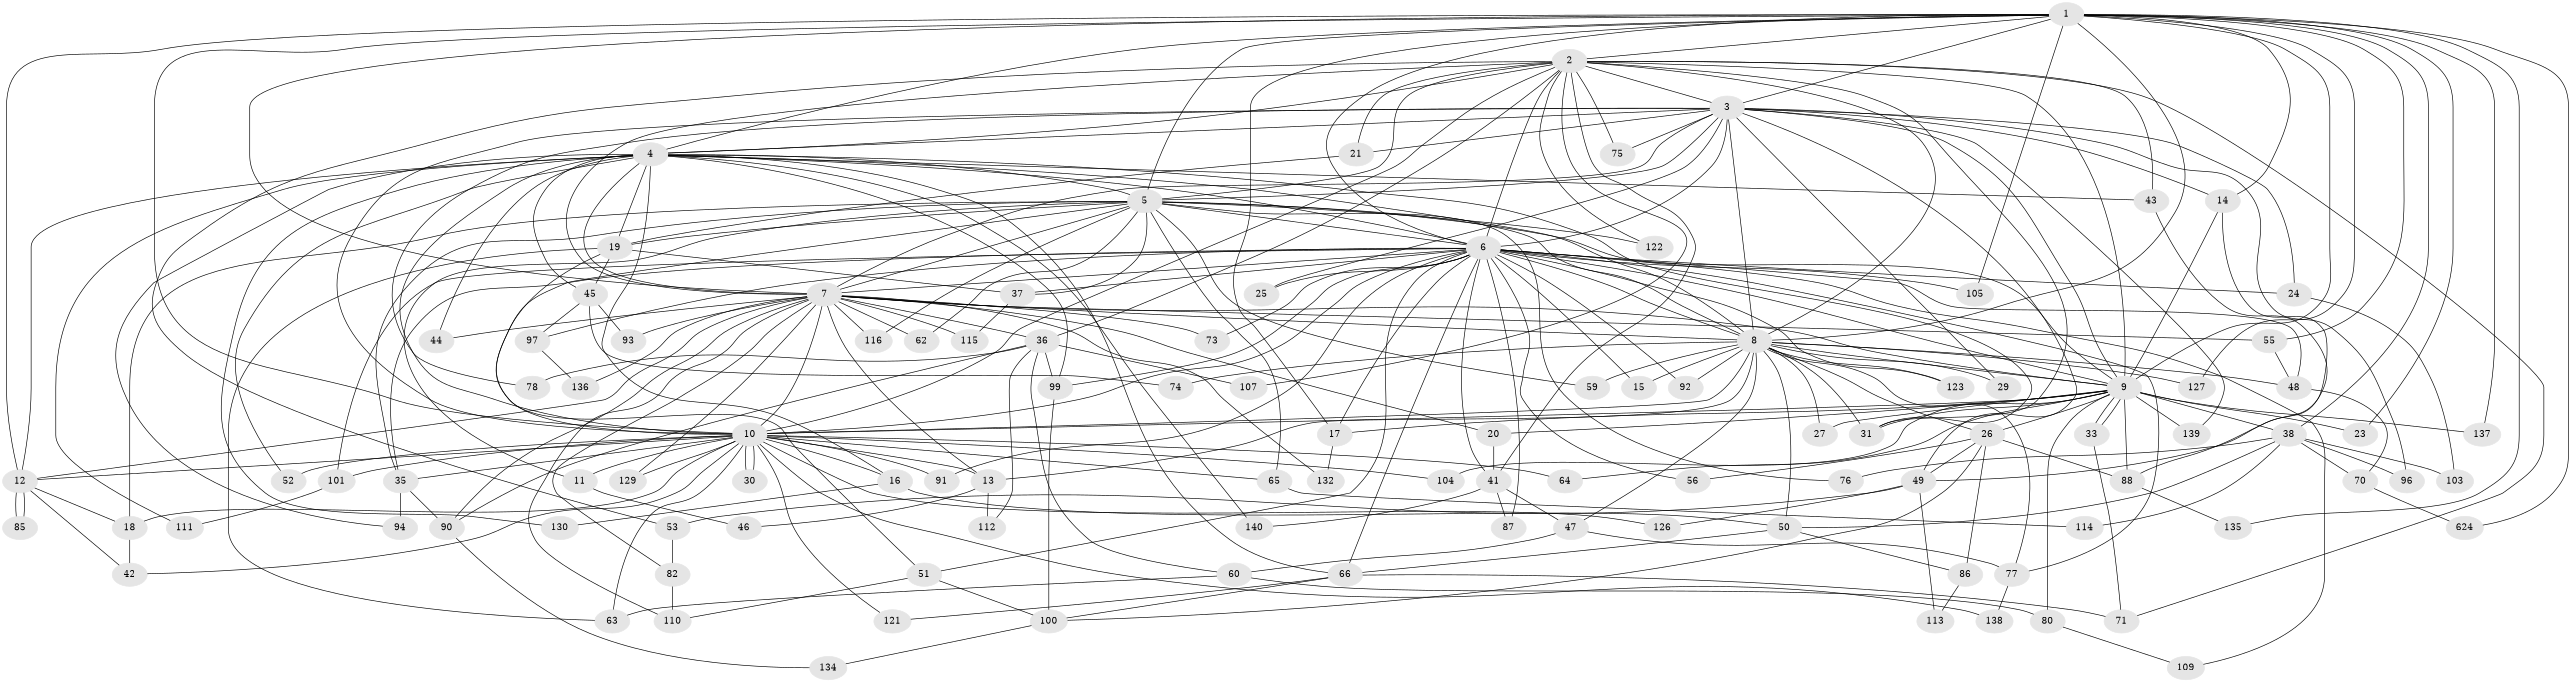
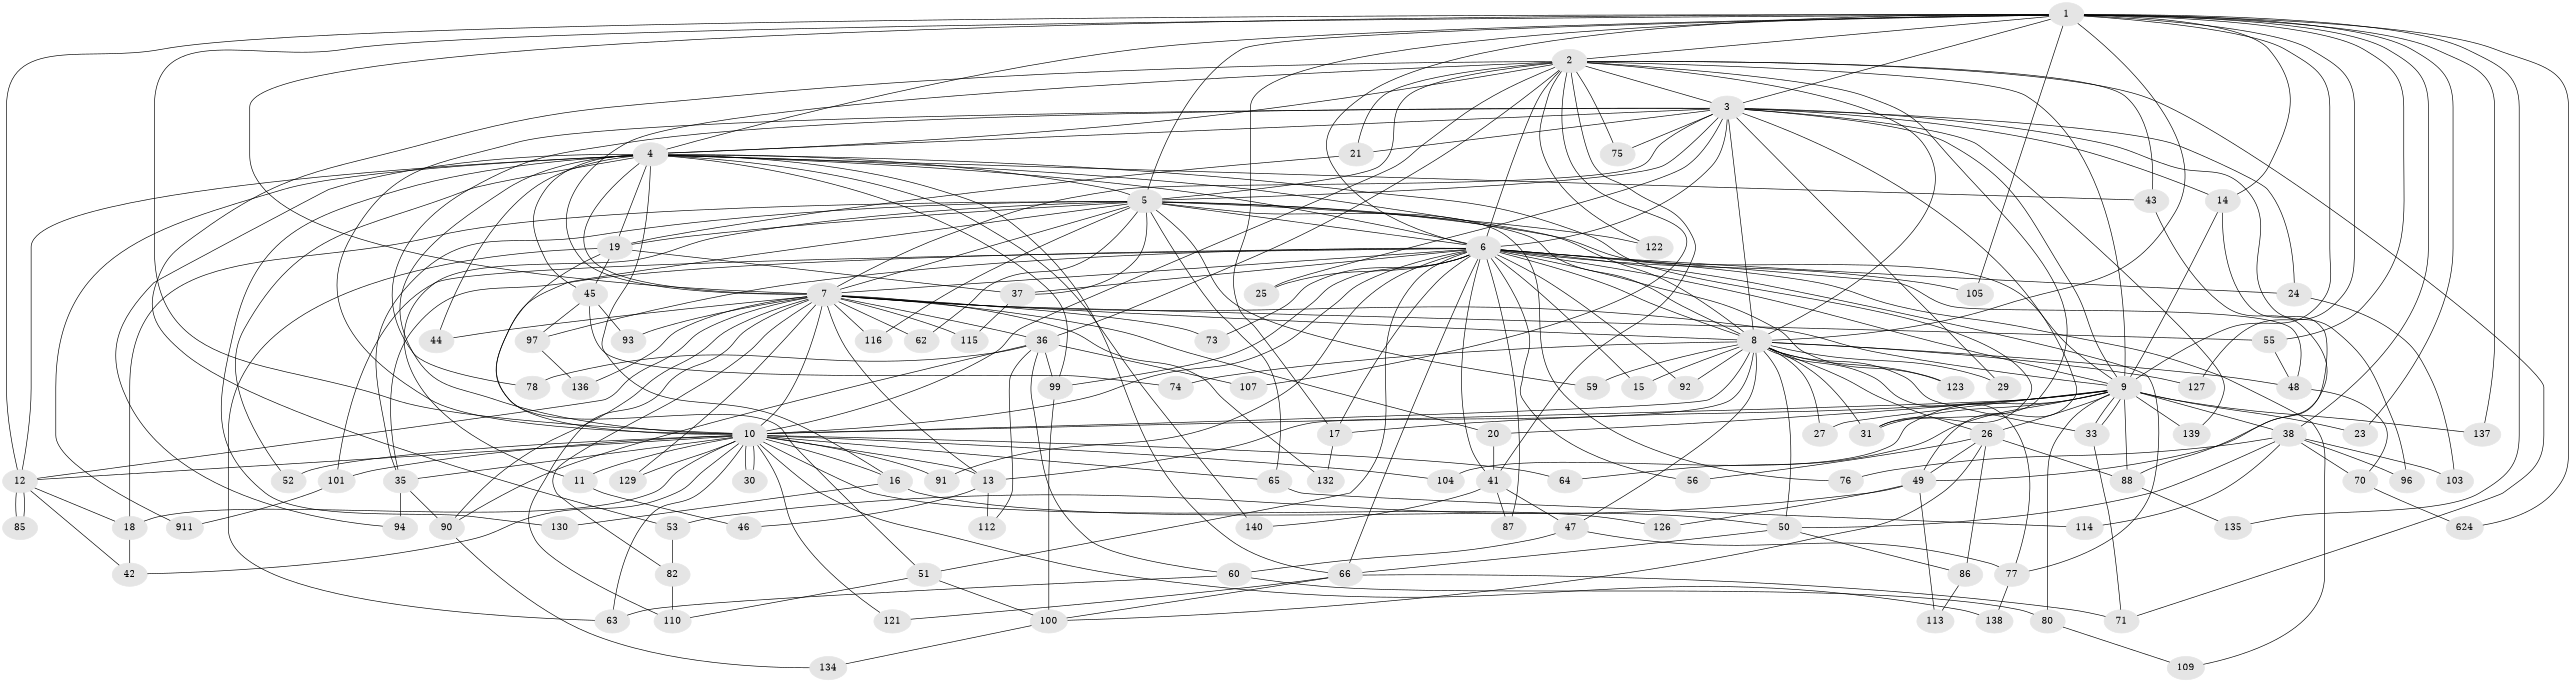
edge "8" -- "9": now "8" -- "33"
node "111": label "111" -> "911"
